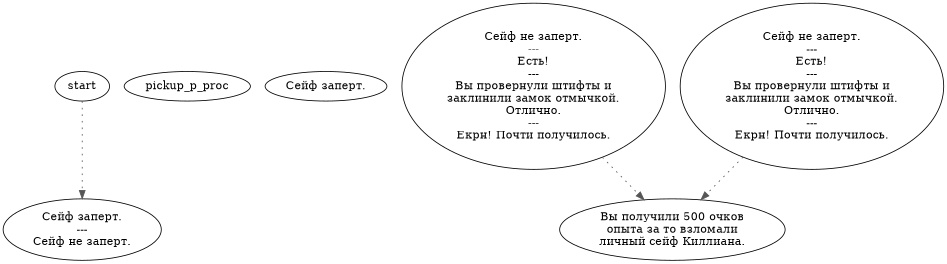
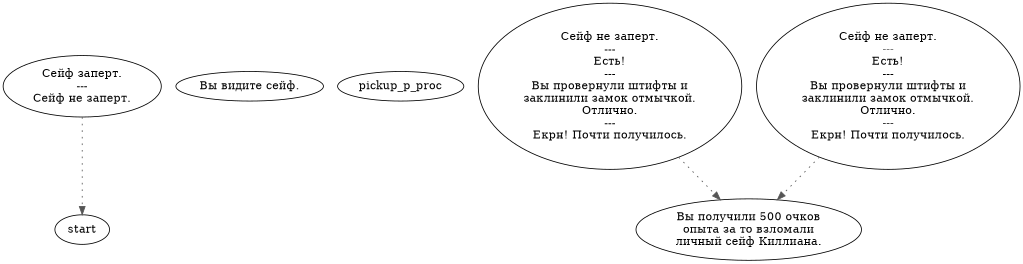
node "Вы видите сейф.": added
node "Сейф заперт.": removed
edge "start" -> "Сейф заперт. --- Сейф не заперт.": reversed
